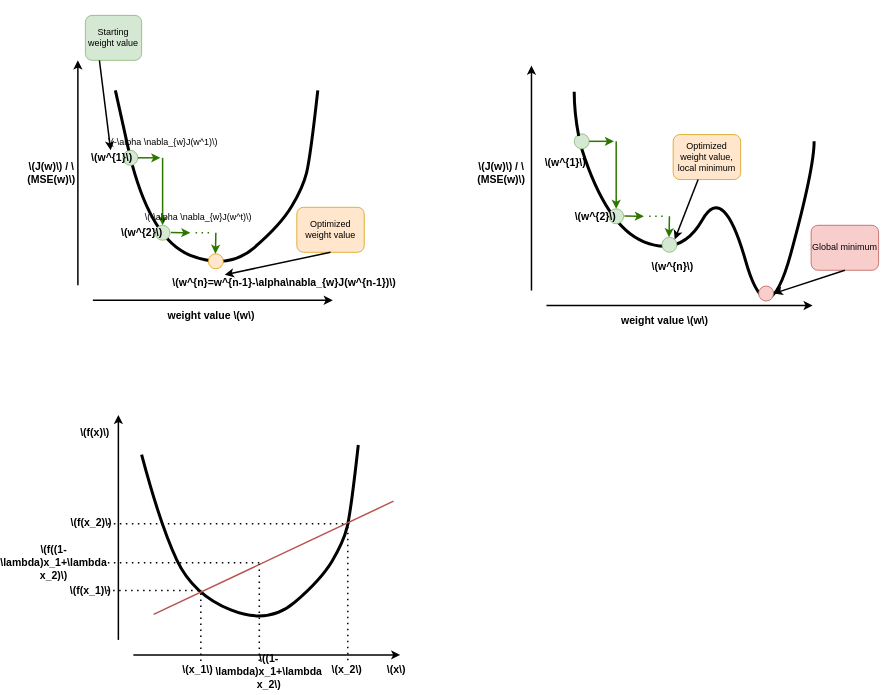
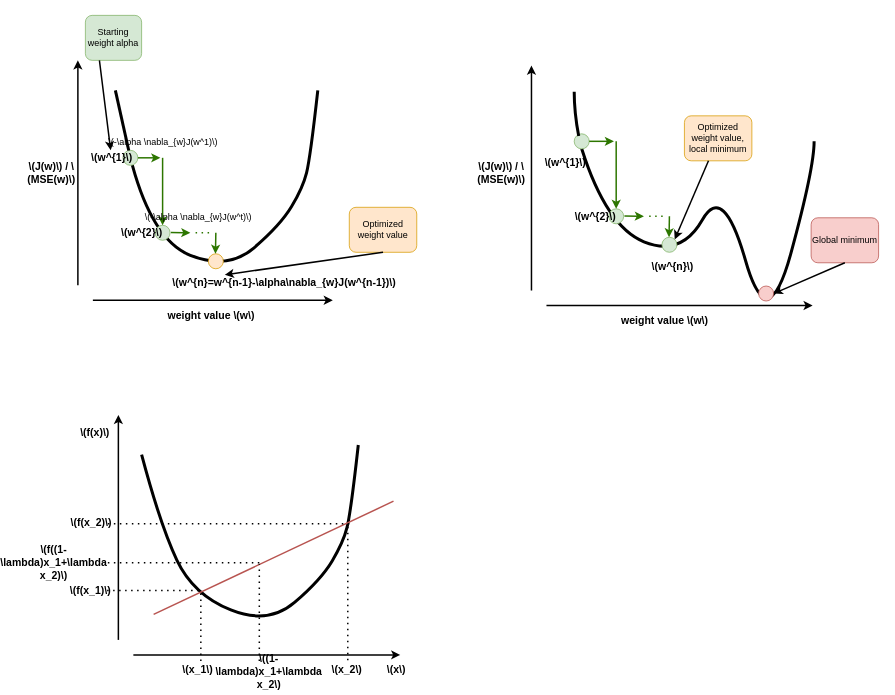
node "Starting weight value": label "Starting weight value" -> "Starting weight alpha"
node "Optimized weight value, local minimum": moved (707, 157) -> (718, 138)
node "Optimized weight value": moved (330, 230) -> (383, 230)
node "Global minimum": moved (845, 248) -> (845, 240)
